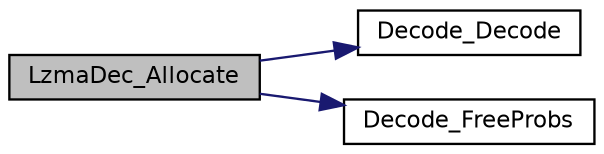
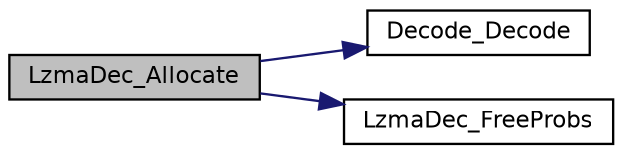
node "Decode_FreeProbs": label "Decode_FreeProbs" -> "LzmaDec_FreeProbs"
